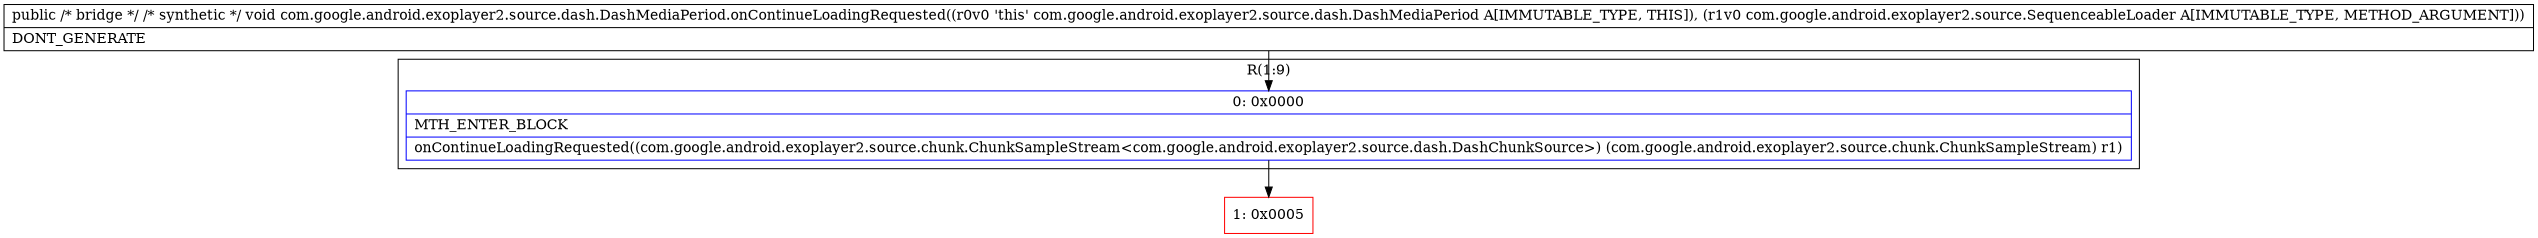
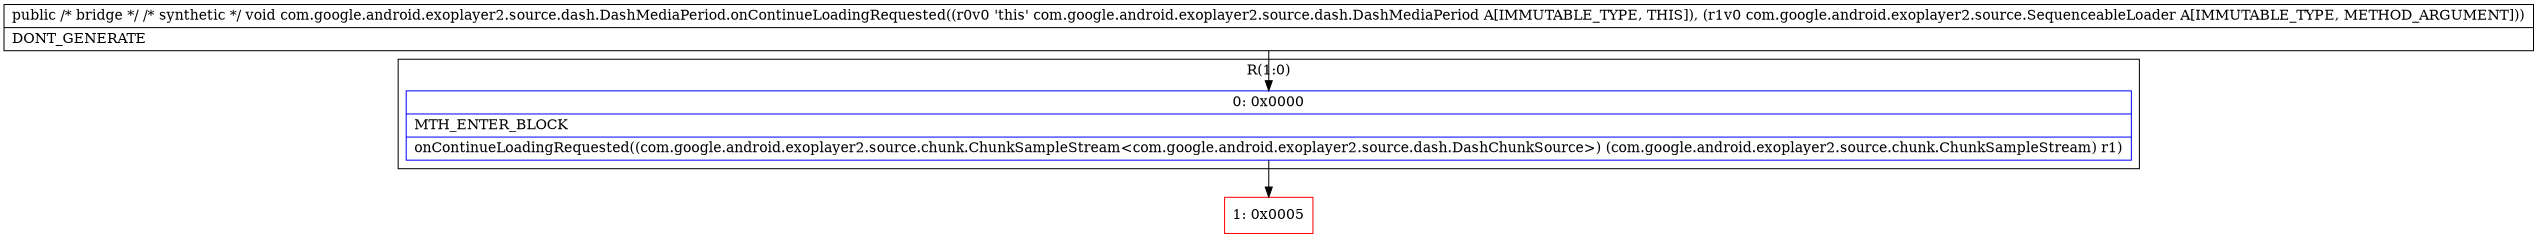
cluster "R(1:9)": label "R(1:9)" -> "R(1:0)"
